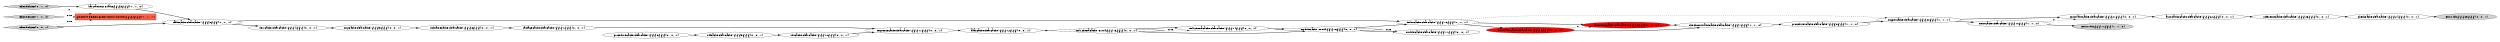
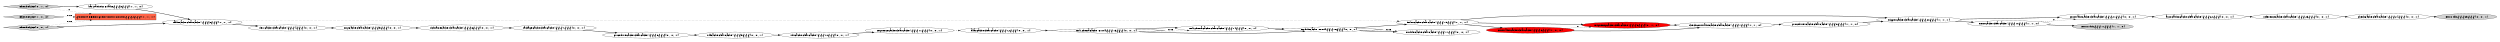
edge "indexCache.clearCache()@@@19@@@['1', '1', '1']" -> "triggerCache.clearCache()@@@20@@@['1', '1', '1']": style dashed -> bold
edge "tableCache.clearCache()@@@3@@@['1', '1', '1']" -> "indexCache.clearCache()@@@19@@@['1', '1', '1']": style bold -> dotted
edge "packageCache.clearCache()@@@7@@@['0', '0', '1']" -> "sequenceCache.clearCache()@@@11@@@['0', '0', '1']": now "packageCache.clearCache()@@@7@@@['0', '0', '1']" -> "procedureCache.clearCache()@@@8@@@['0', '0', '1']"
edge "sequenceCache.clearCache()@@@11@@@['0', '0', '1']" -> "aliasCache.clearCache()@@@12@@@['0', '0', '1']": style bold -> dashed
